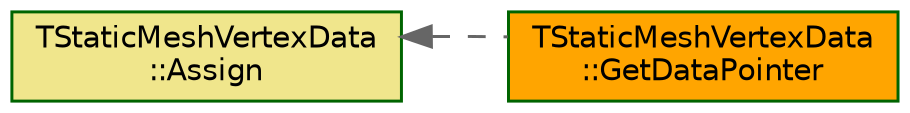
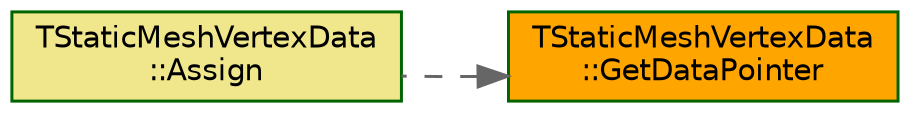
edge "TStaticMeshVertexData ::GetDataPointer" -> "TStaticMeshVertexData ::Assign": reversed
